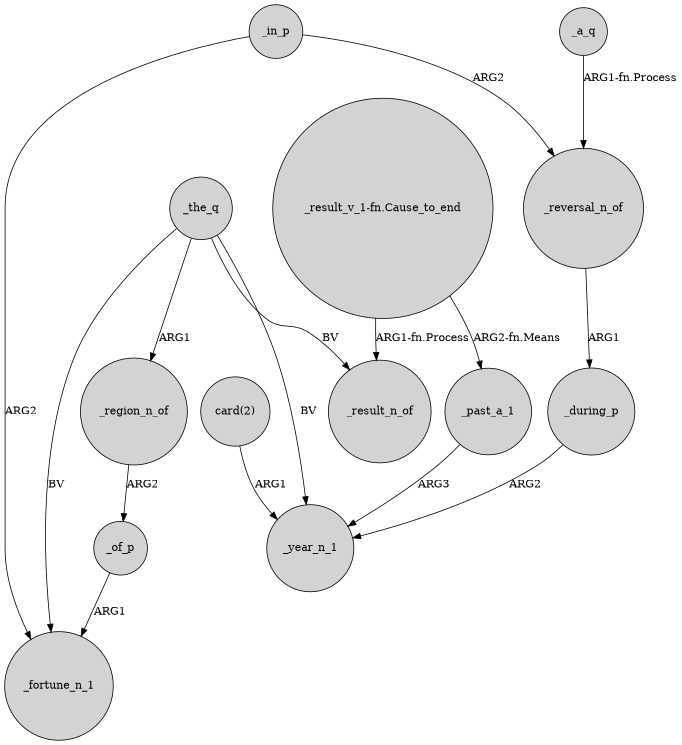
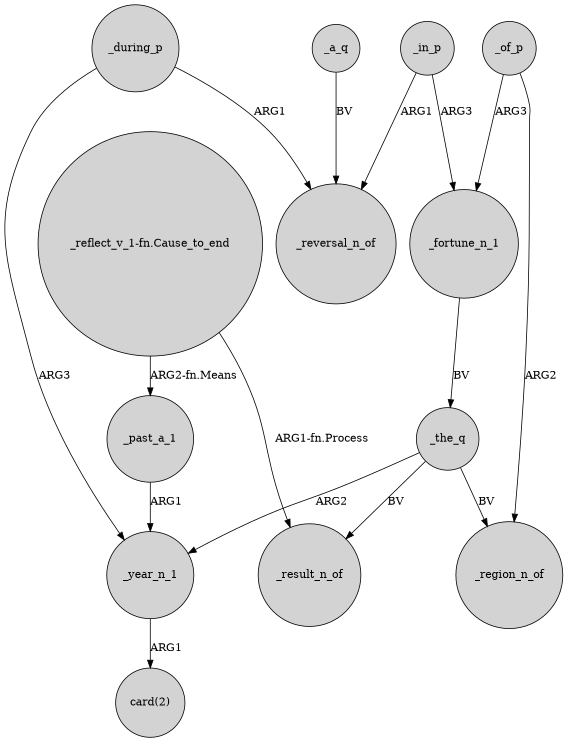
edge "_in_p" -> "_reversal_n_of": label "ARG2" -> "ARG1"
edge "_a_q" -> "_reversal_n_of": label "ARG1-fn.Process" -> "BV"
node "_result_v_1-fn.Cause_to_end": label "_result_v_1-fn.Cause_to_end" -> "_reflect_v_1-fn.Cause_to_end"
edge "_reversal_n_of" -> "_during_p": reversed
edge "_the_q" -> "_region_n_of": label "ARG1" -> "BV"
edge "_the_q" -> "_fortune_n_1": reversed
edge "_in_p" -> "_fortune_n_1": label "ARG2" -> "ARG3"
edge "_the_q" -> "_year_n_1": label "BV" -> "ARG2"
edge "card(2)" -> "_year_n_1": reversed
edge "_past_a_1" -> "_year_n_1": label "ARG3" -> "ARG1"
edge "_during_p" -> "_year_n_1": label "ARG2" -> "ARG3"
edge "_region_n_of" -> "_of_p": reversed
edge "_of_p" -> "_fortune_n_1": label "ARG1" -> "ARG3"
